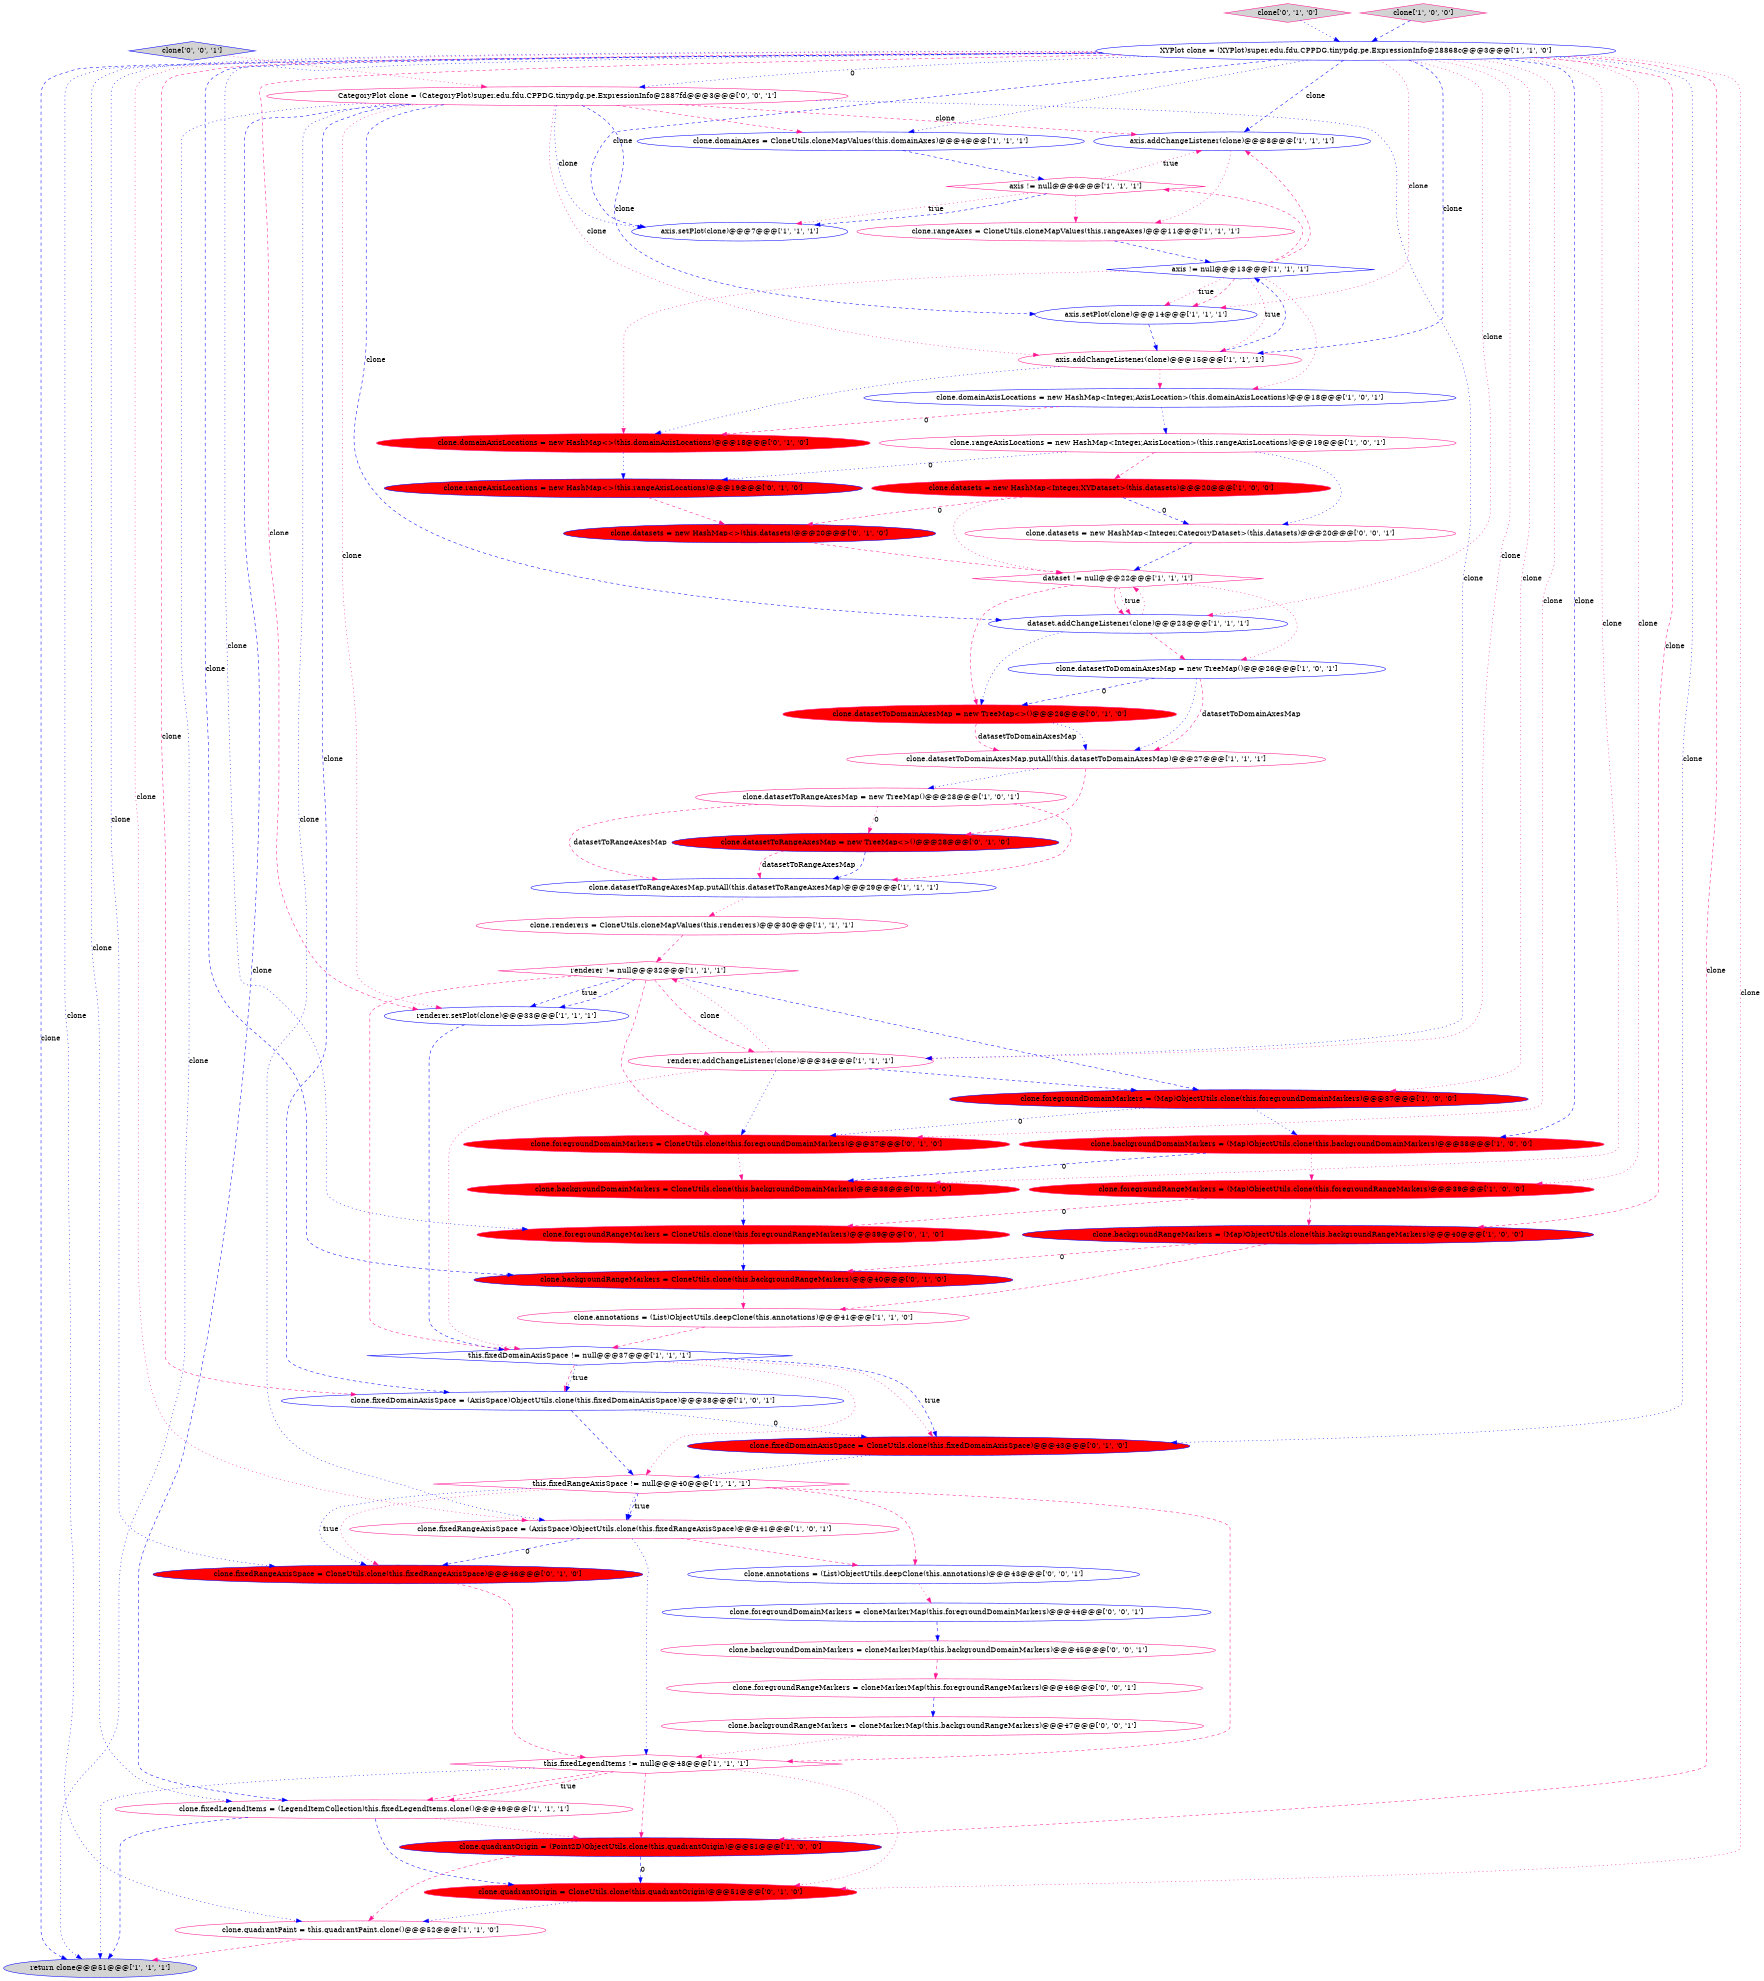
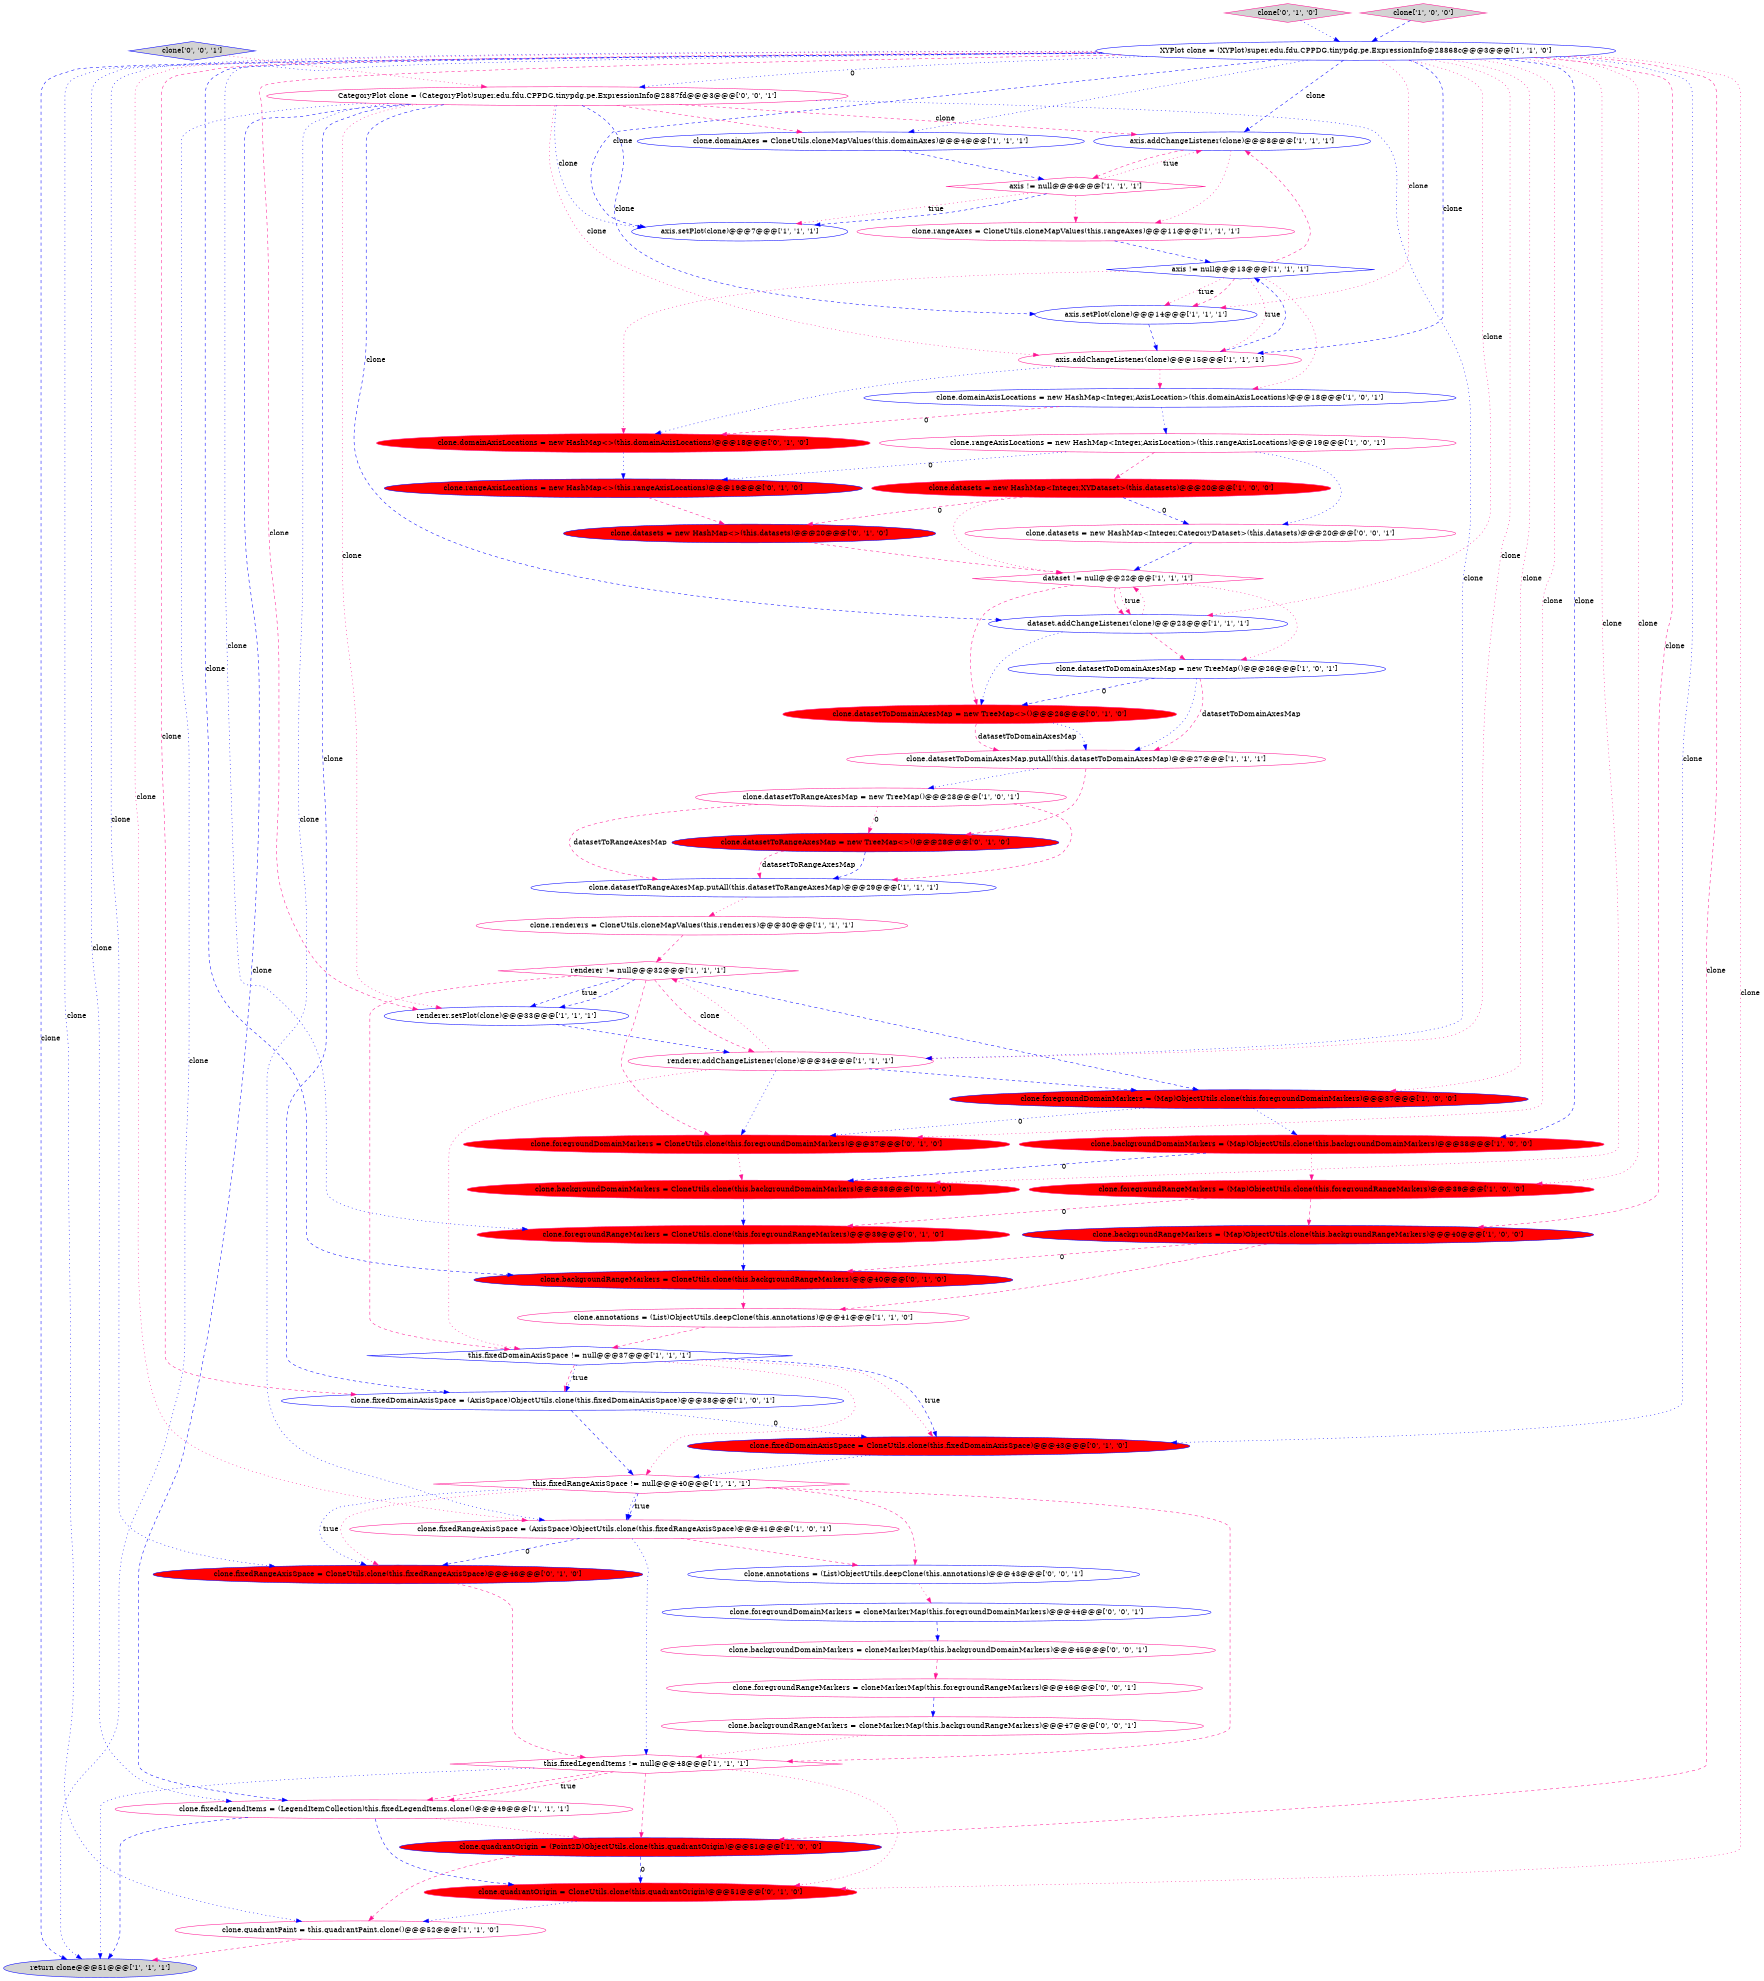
edge "axis != null@@@13@@@['1', '1', '1']" -> "axis != null@@@6@@@['1', '1', '1']": now "axis.addChangeListener(clone)@@@8@@@['1', '1', '1']" -> "axis != null@@@6@@@['1', '1', '1']"
edge "renderer.setPlot(clone)@@@33@@@['1', '1', '1']" -> "this.fixedDomainAxisSpace != null@@@37@@@['1', '1', '1']": now "renderer.setPlot(clone)@@@33@@@['1', '1', '1']" -> "renderer.addChangeListener(clone)@@@34@@@['1', '1', '1']"
